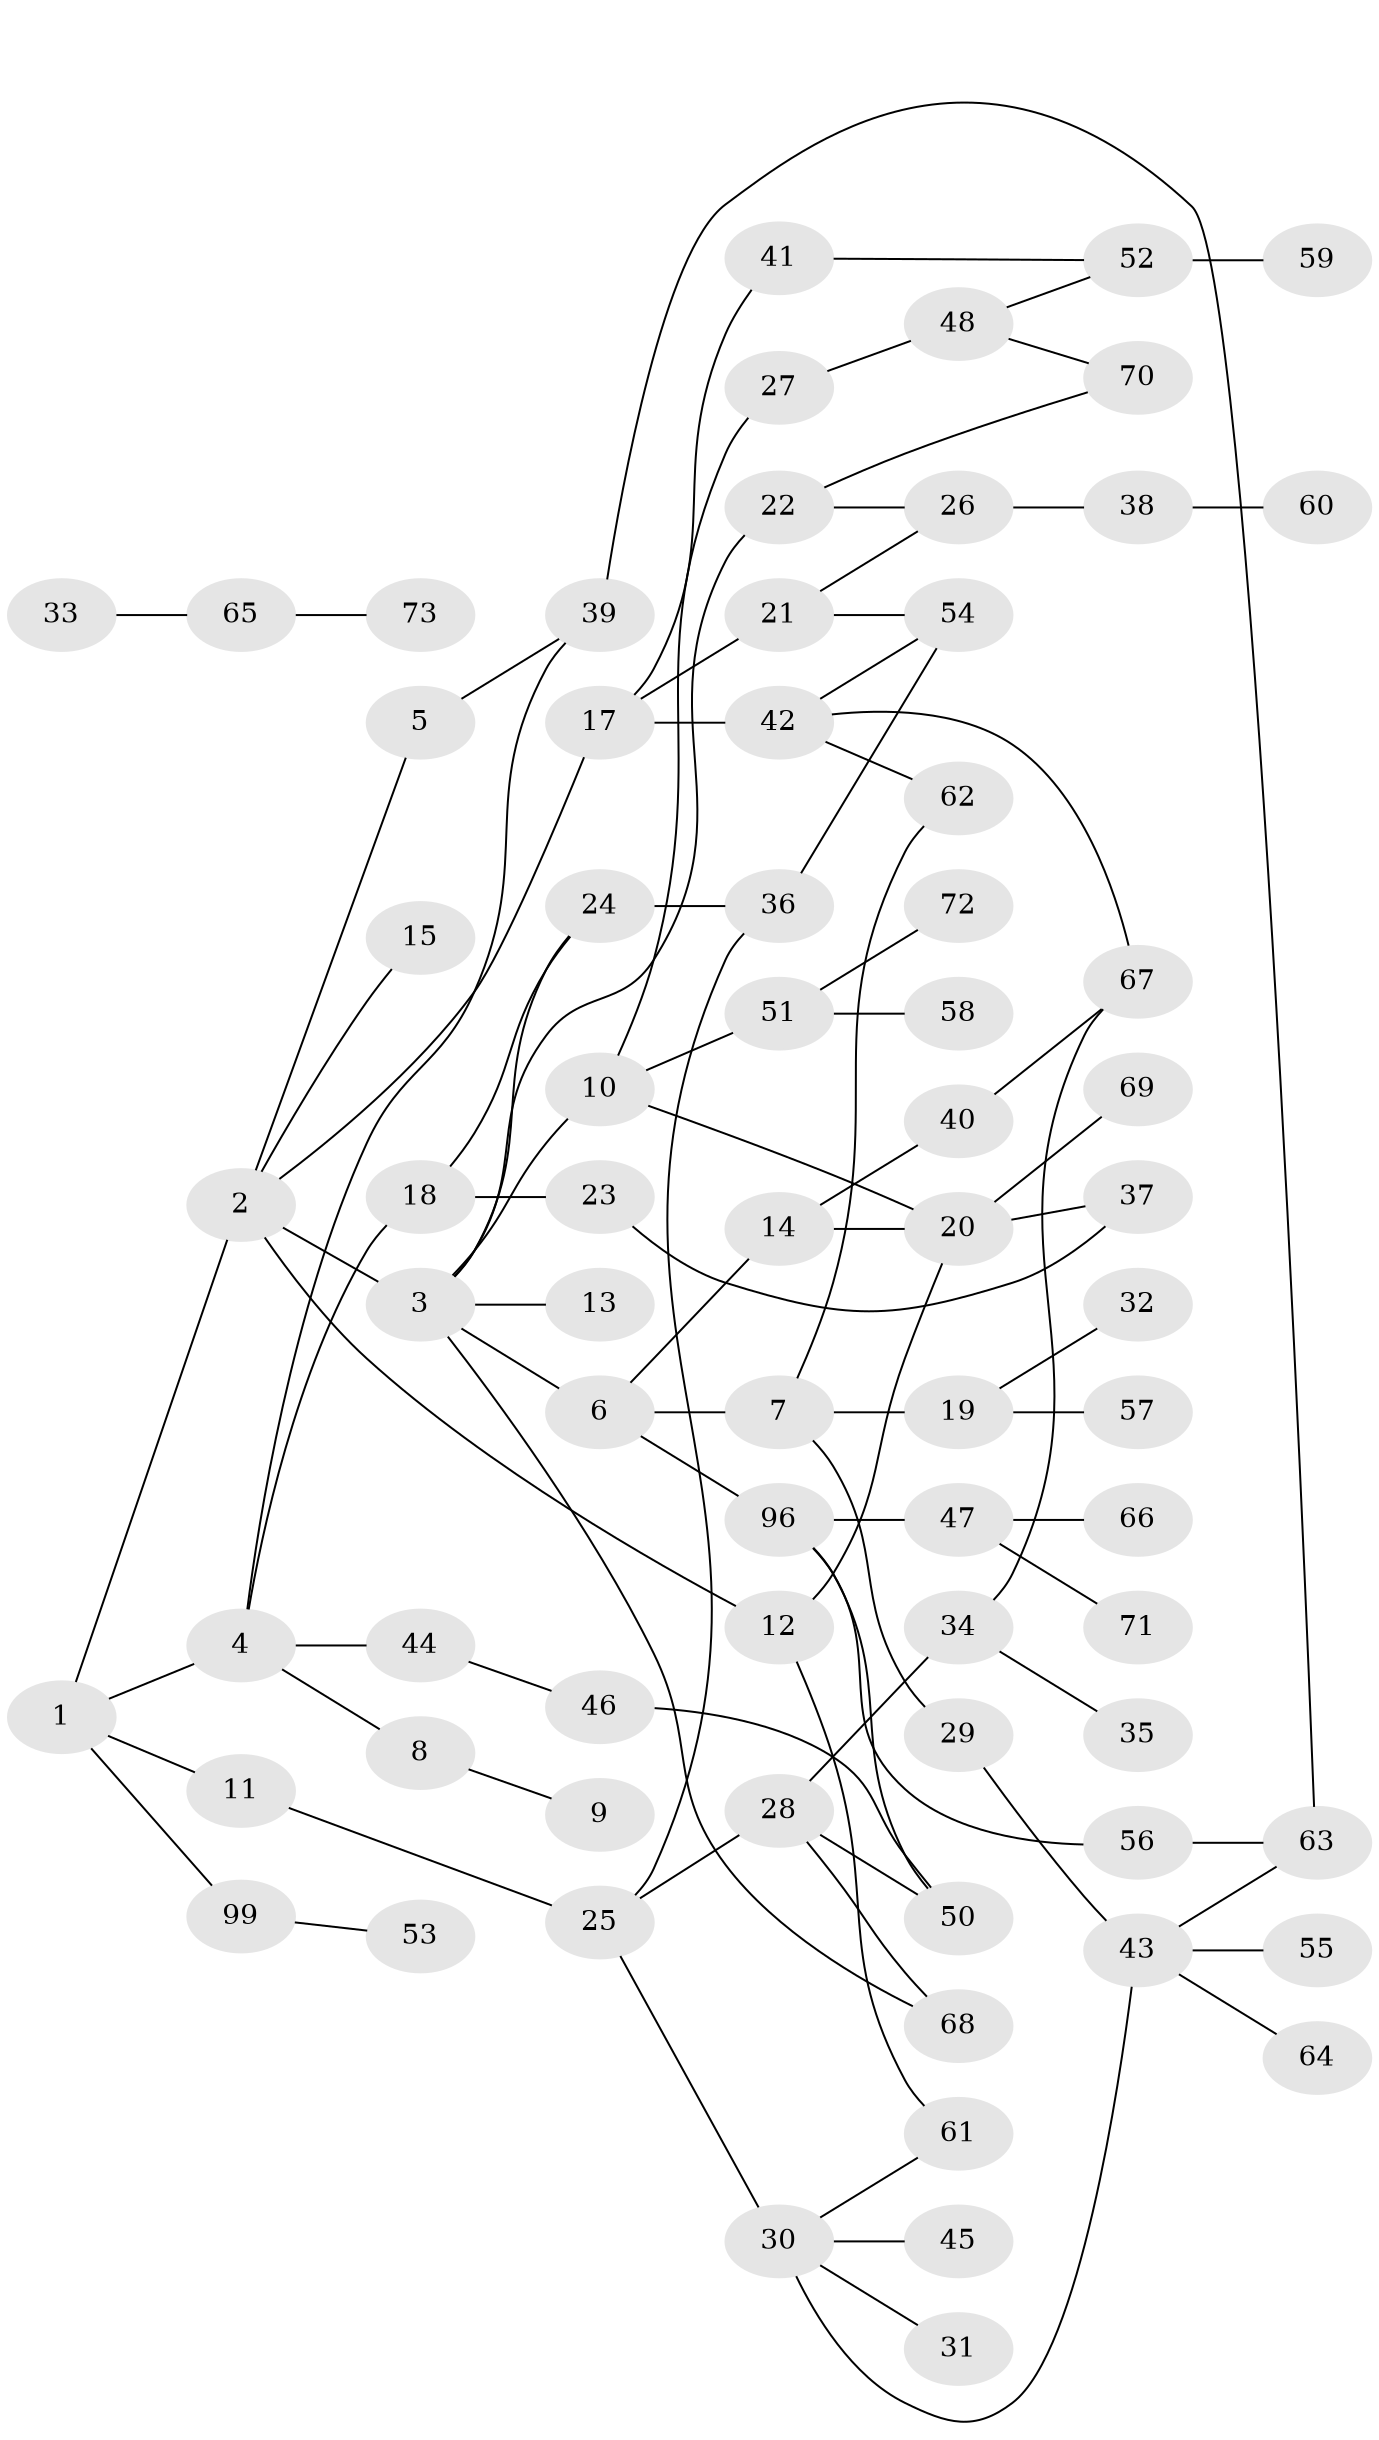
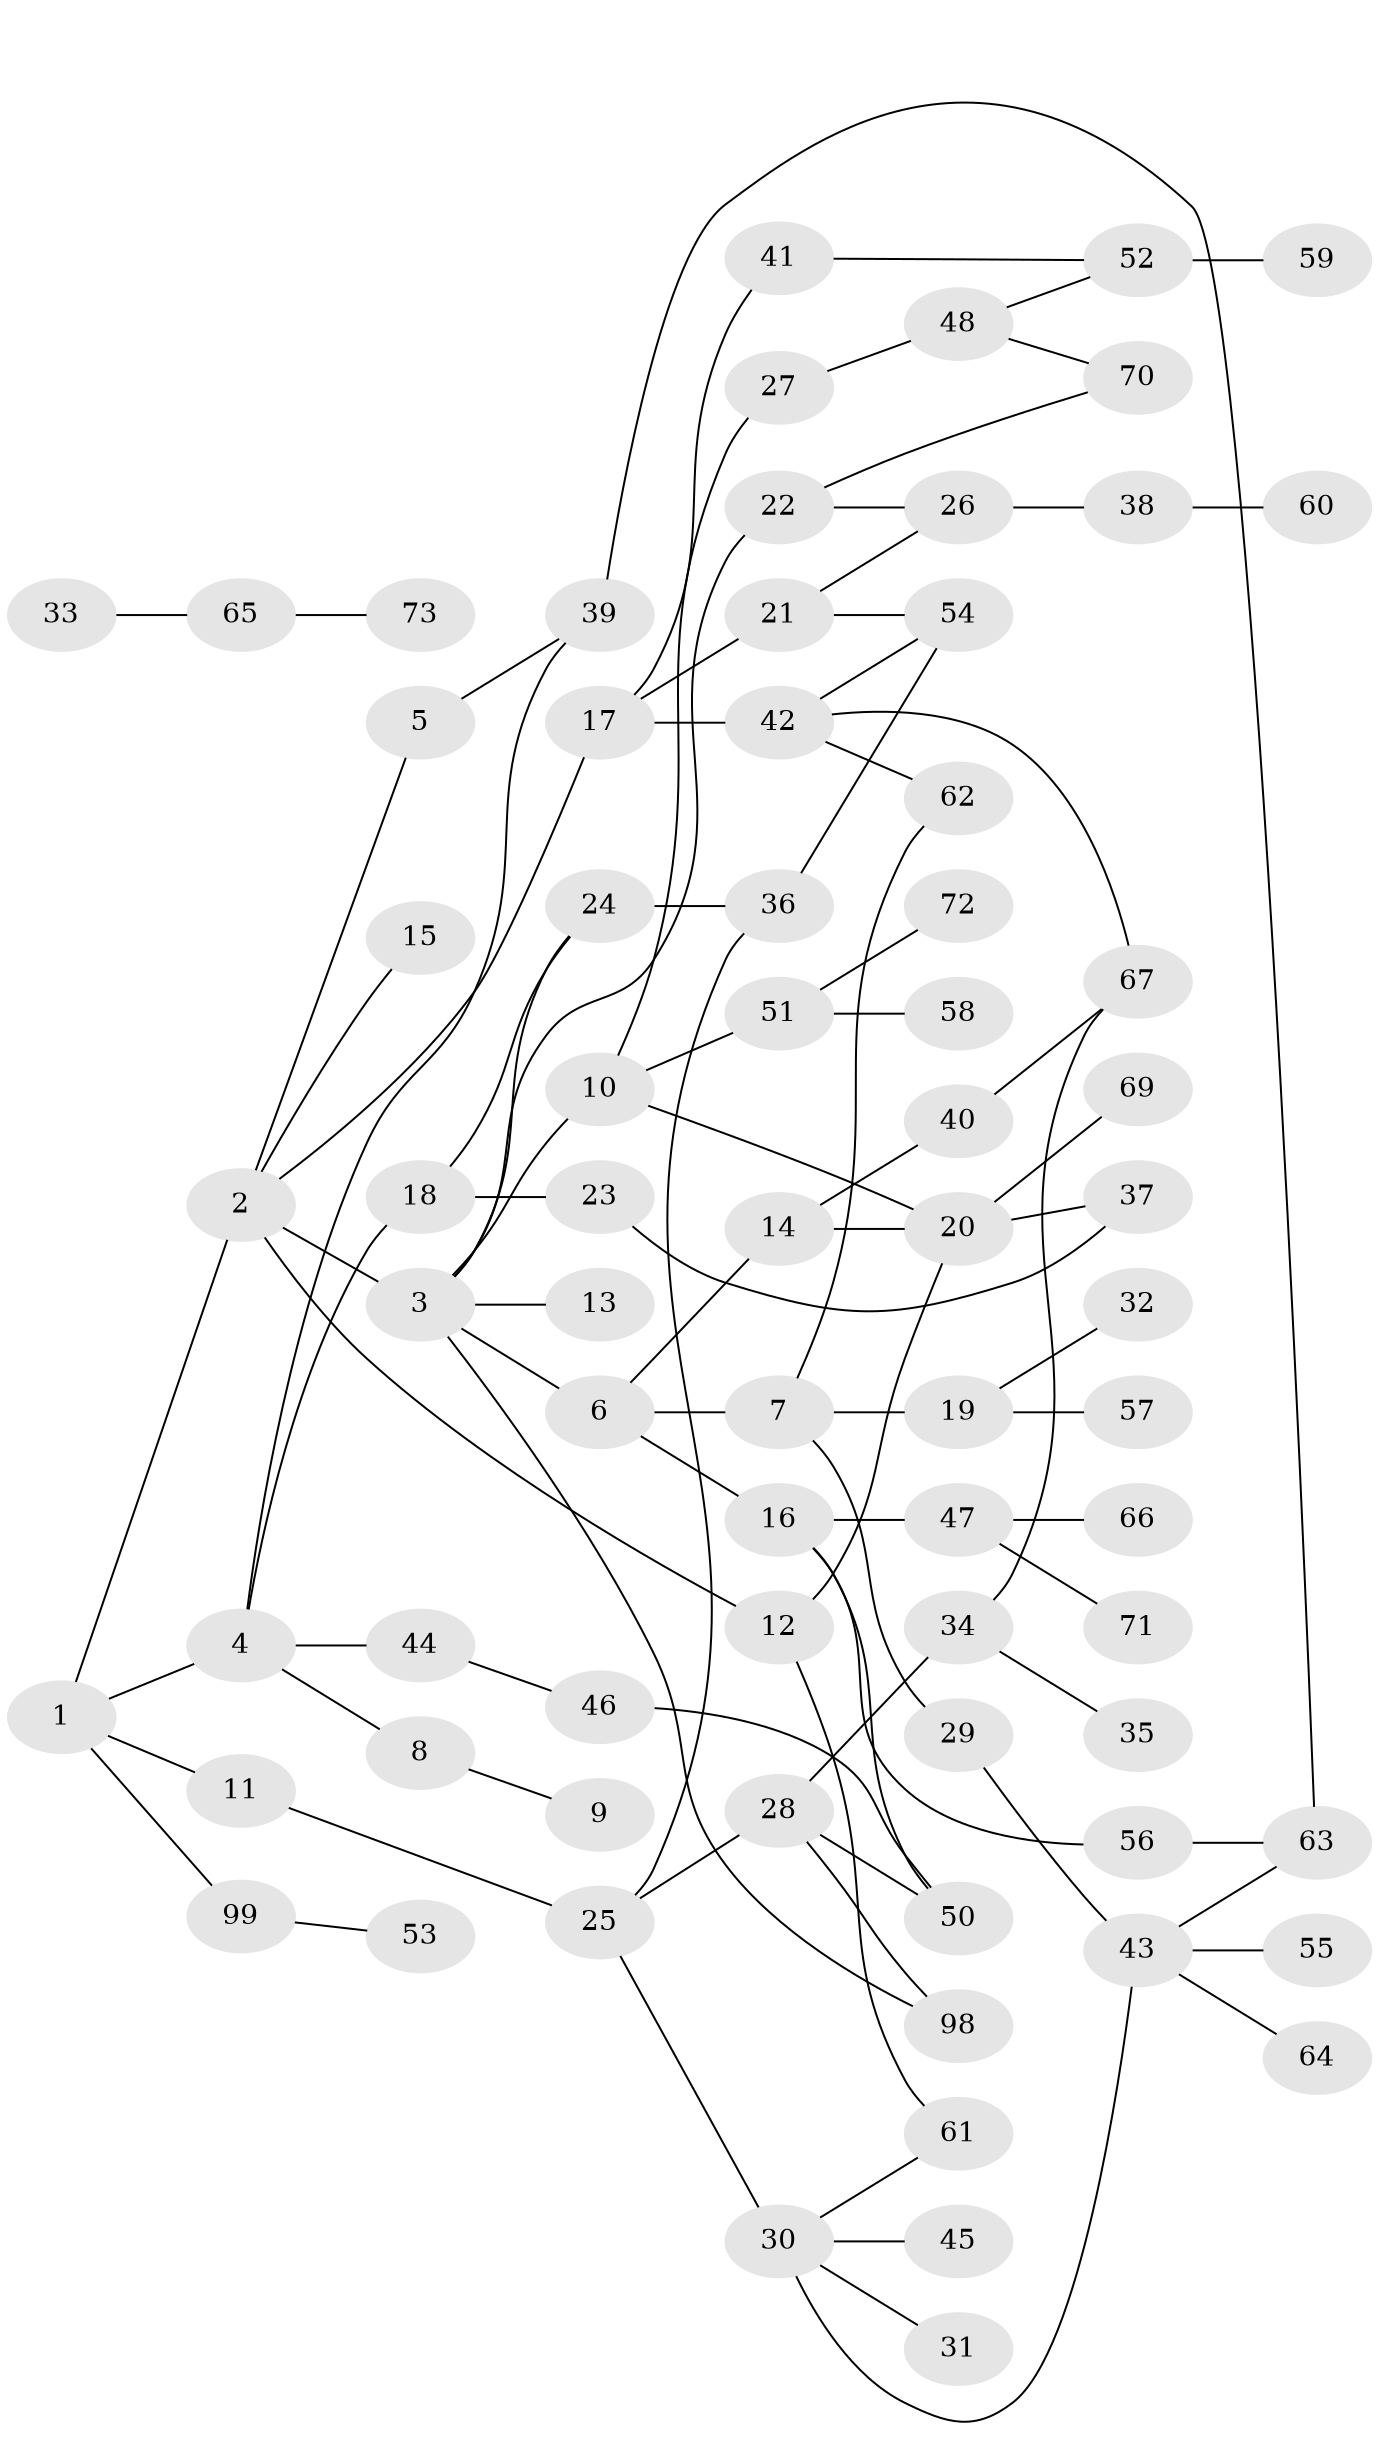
node "96": label "96" -> "16"
node "68": label "68" -> "98"
